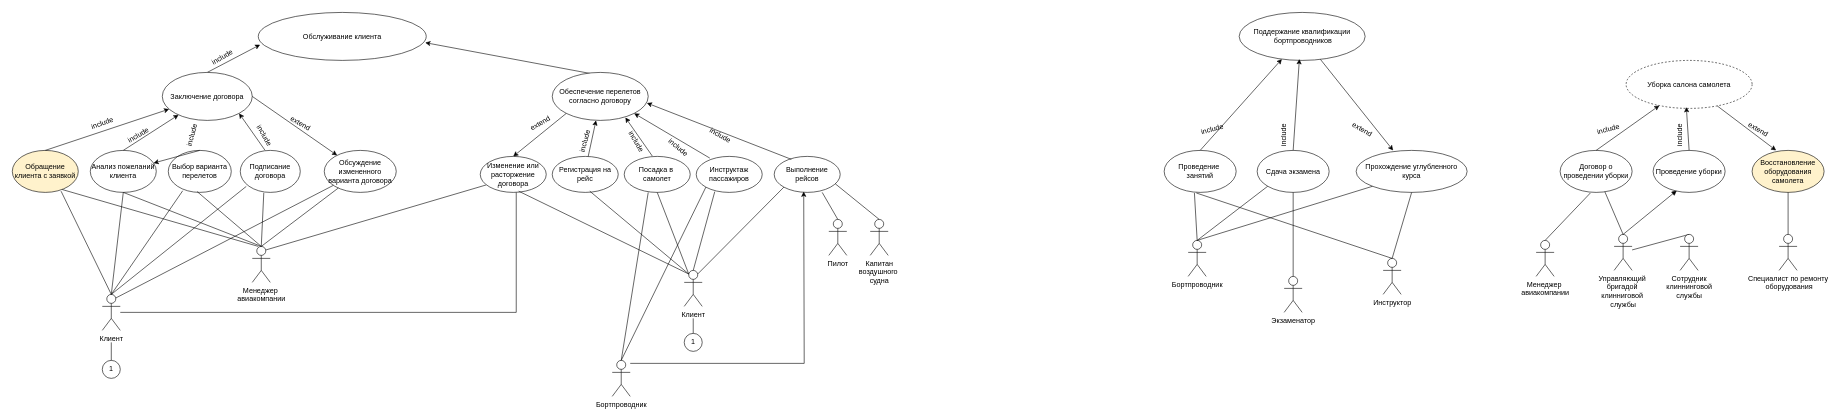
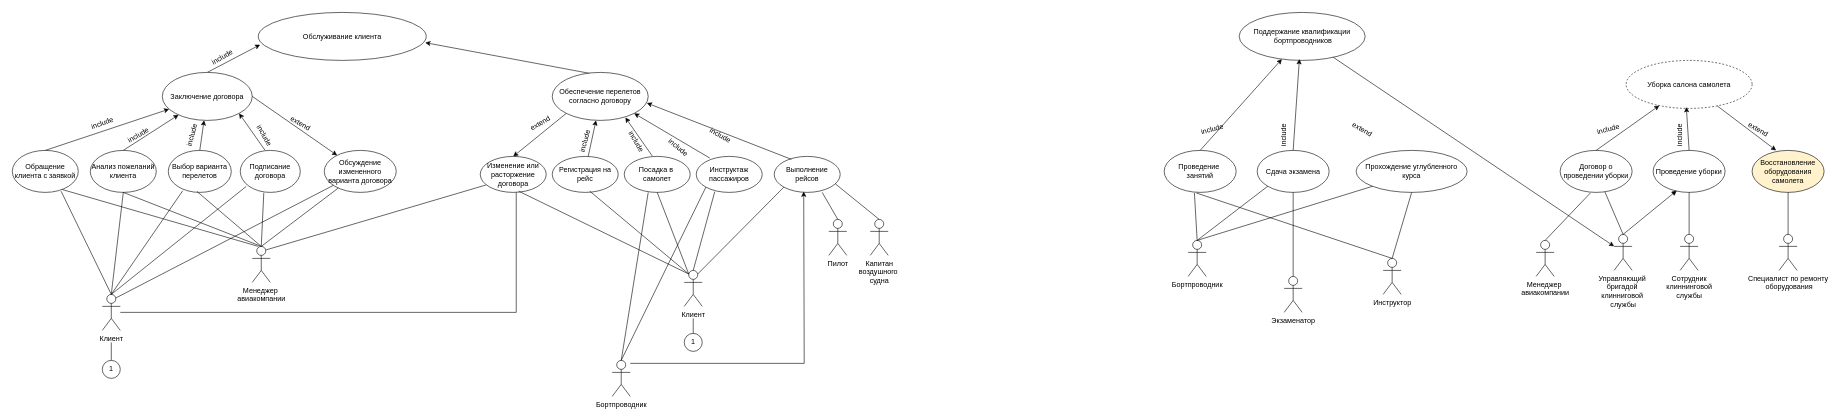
edge "Поддержание квалификации бортпроводников" -> "Прохождение углубленного курса": now "Поддержание квалификации бортпроводников" -> "Управляющий бригадой клинниговой службы"
edge "Выбор варианта перелетов" -> "Анализ пожеланий клиента": now "Выбор варианта перелетов" -> "Заключение договора"
node "Обращение клиента с заявкой": fillcolor #fff2cc -> #ffffff
edge "Управляющий бригадой клинниговой службы" -- "Сотрудник клиннинговой службы": now "Проведение уборки" -- "Сотрудник клиннинговой службы"
